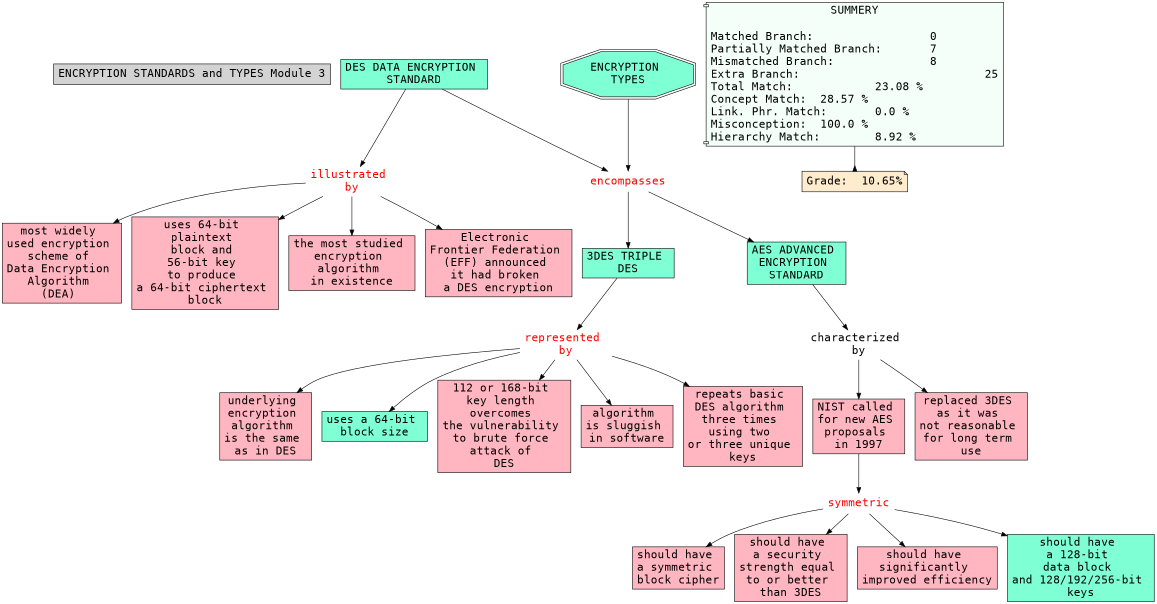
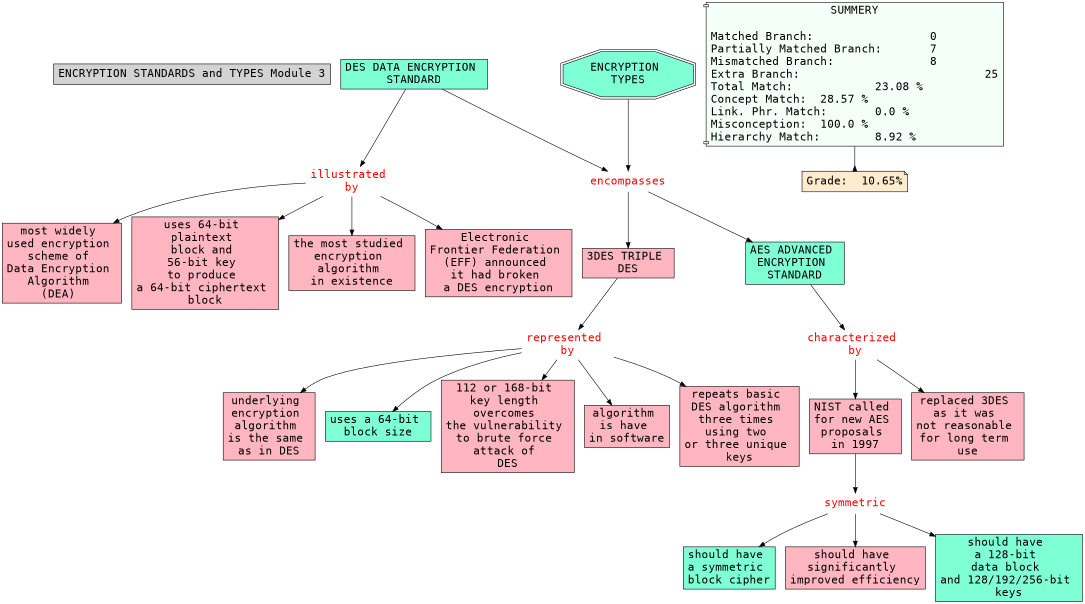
node "3DES TRIPLE DES": fillcolor aquamarine -> #ffb6c1
node "characterized by": fontcolor black -> red
node "algorithm is sluggish in software": label "algorithm is sluggish in software" -> "algorithm is have in software"
node "should have a symmetric block cipher": fillcolor #ffb6c1 -> aquamarine
node "should have a security strength equal to or better than 3DES": removed
